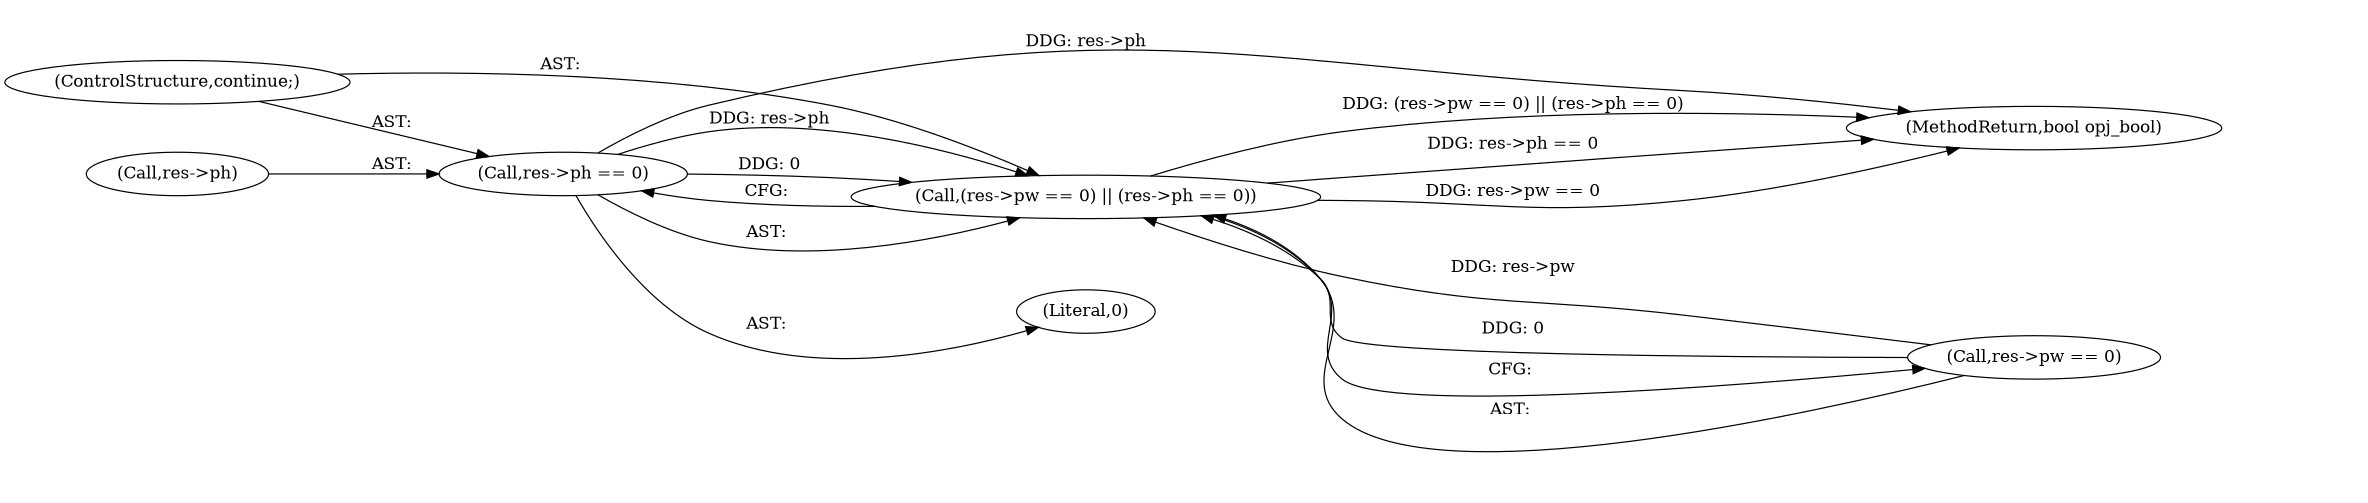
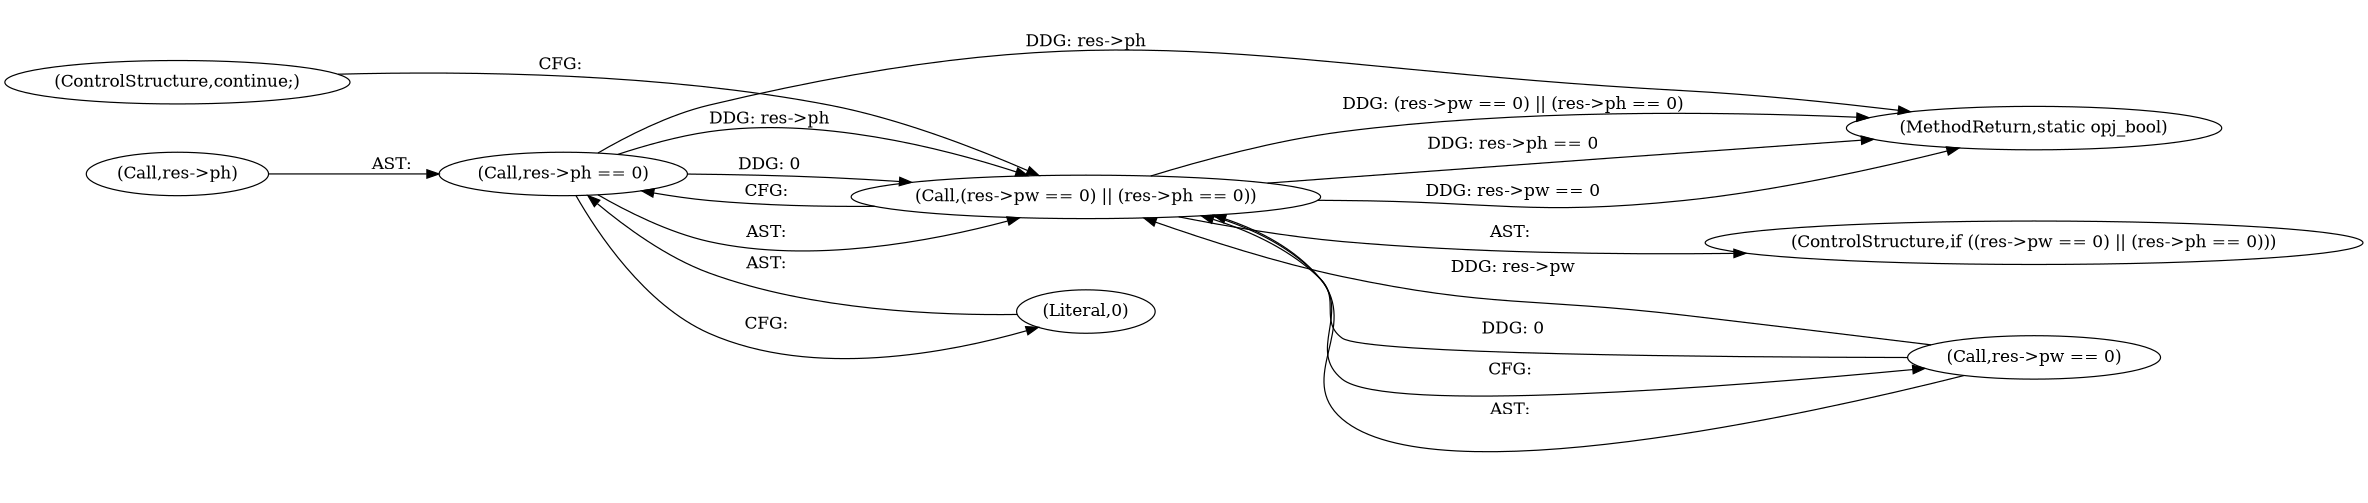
edge "(ControlStructure,continue;)" -> "(Call,(res->pw == 0) || (res->ph == 0))": label "AST: " -> "CFG: "
edge "(ControlStructure,continue;)" -> "(Call,res->ph == 0)": now "(Literal,0)" -> "(Call,res->ph == 0)"
node "(MethodReturn,bool opj_bool)": label "(MethodReturn,bool opj_bool)" -> "(MethodReturn,static opj_bool)"
node "(ControlStructure,if ((res->pw == 0) || (res->ph == 0)))": added
edge "(Call,res->ph == 0)" -> "(Literal,0)": label "AST: " -> "CFG: "
